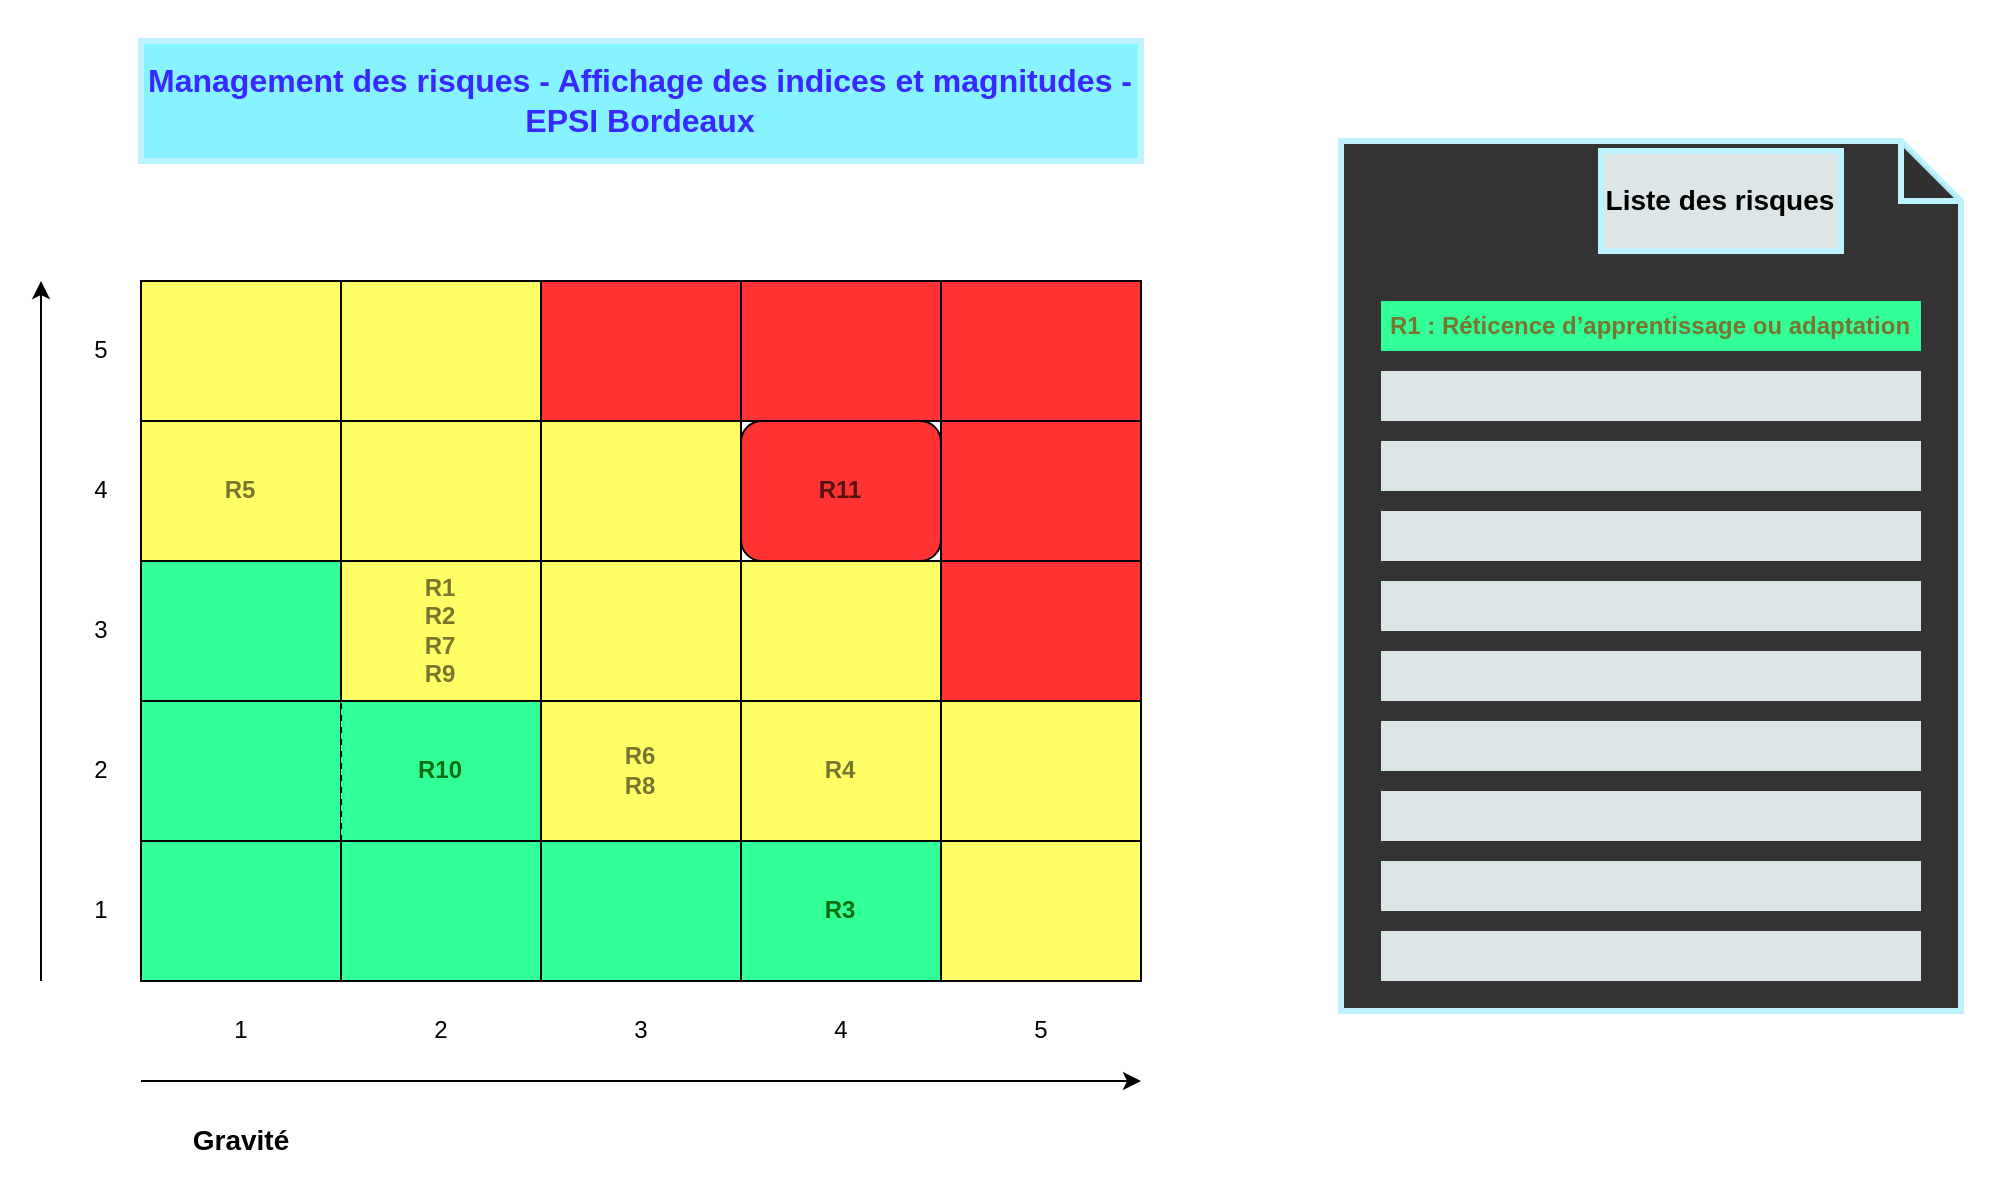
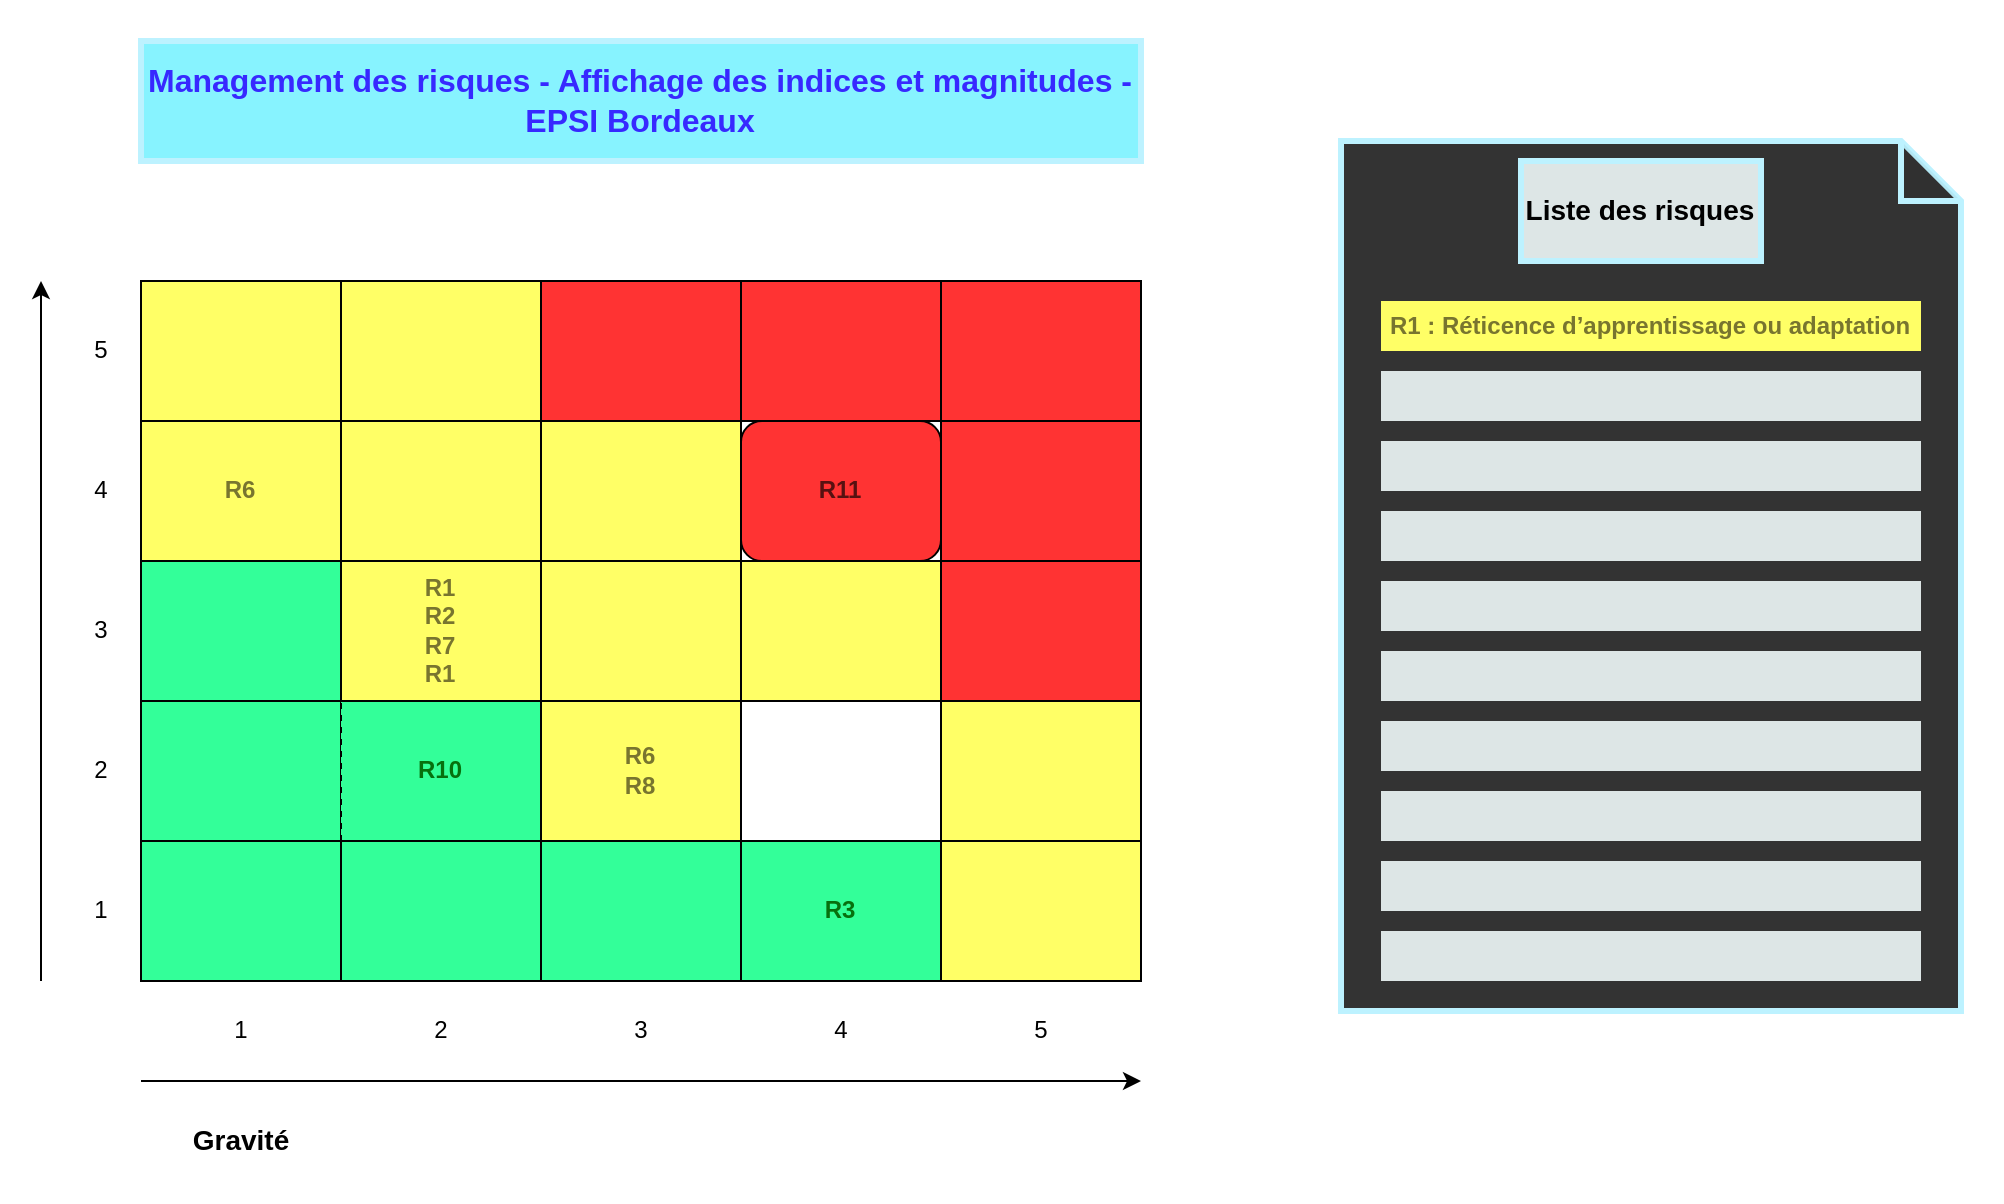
node "Liste des risques": moved (1721, 201) -> (1641, 211)
node "R1 : Réticence d’apprentissage ou adaptation": fillcolor #33ff99 -> #ffff66
node "R5": label "R5" -> "R6"
node "R1 R2 R7 R9": label "R1 R2 R7 R9" -> "R1 R2 R7 R1"
node "R4": removed
